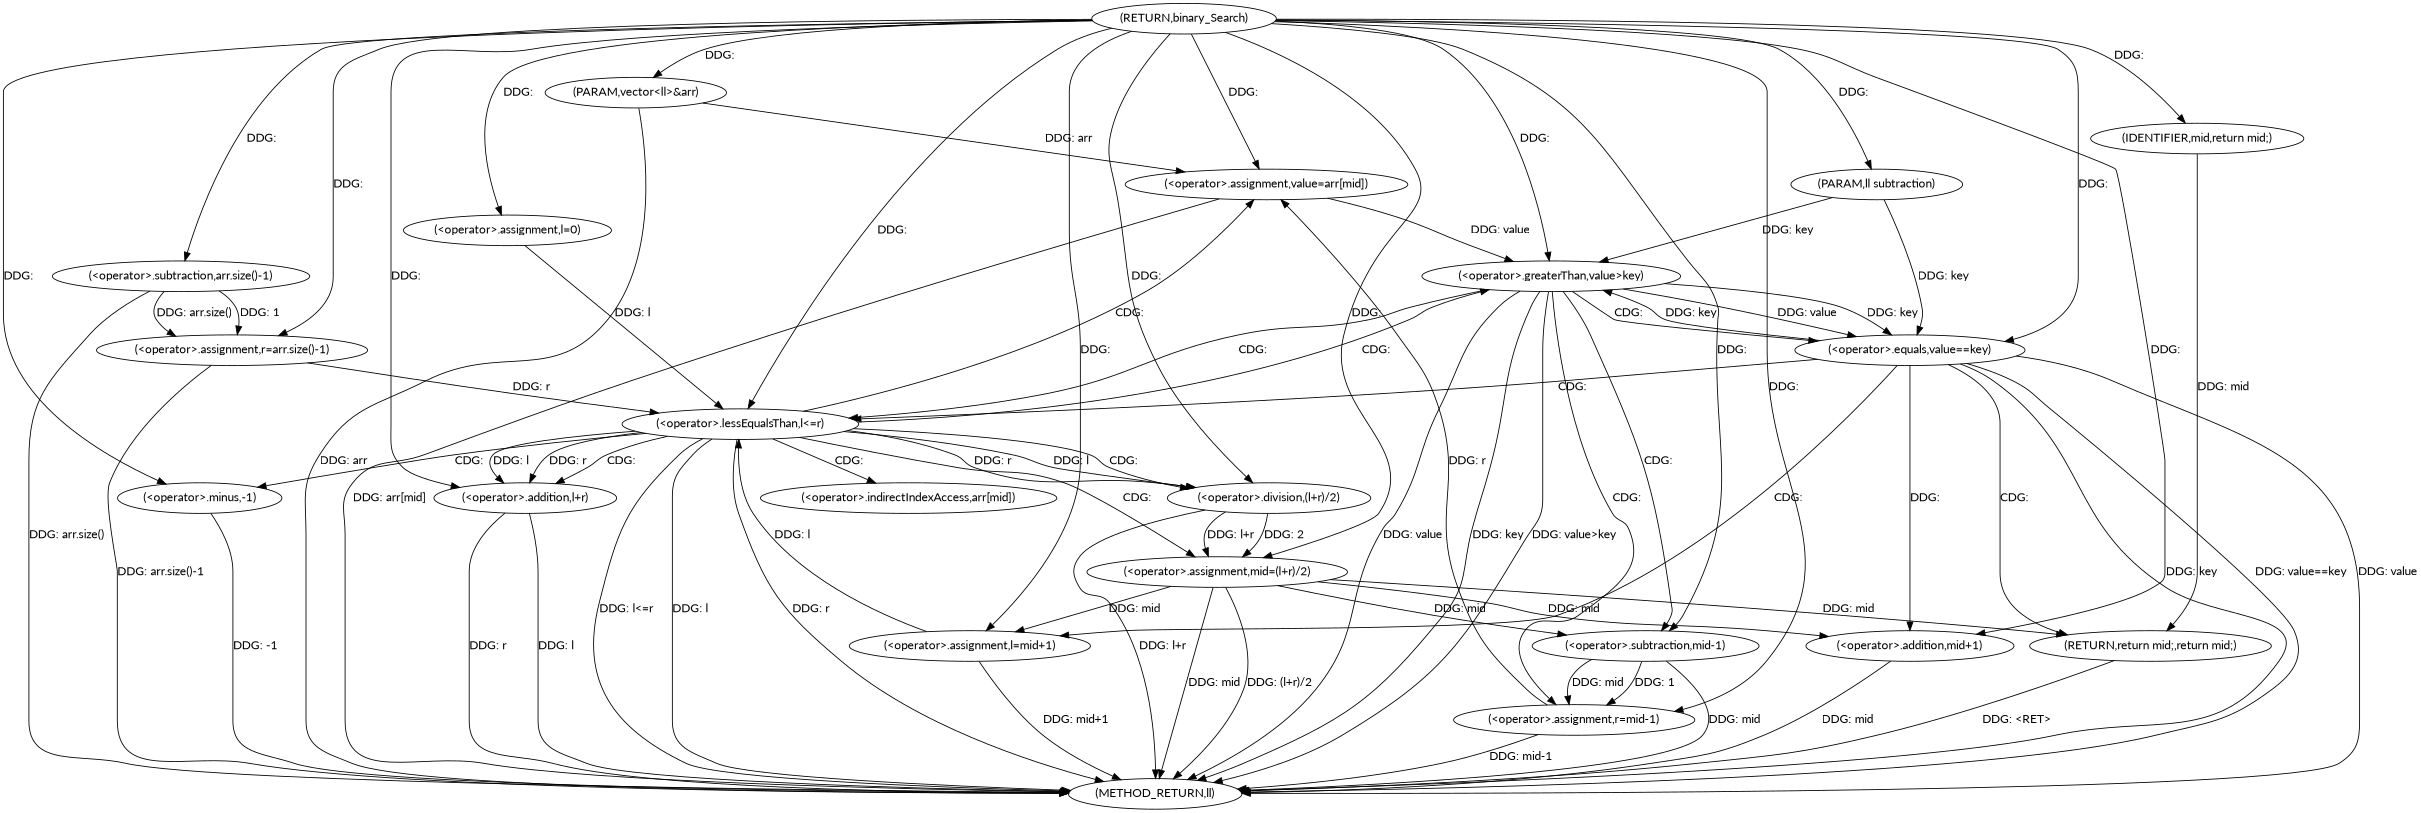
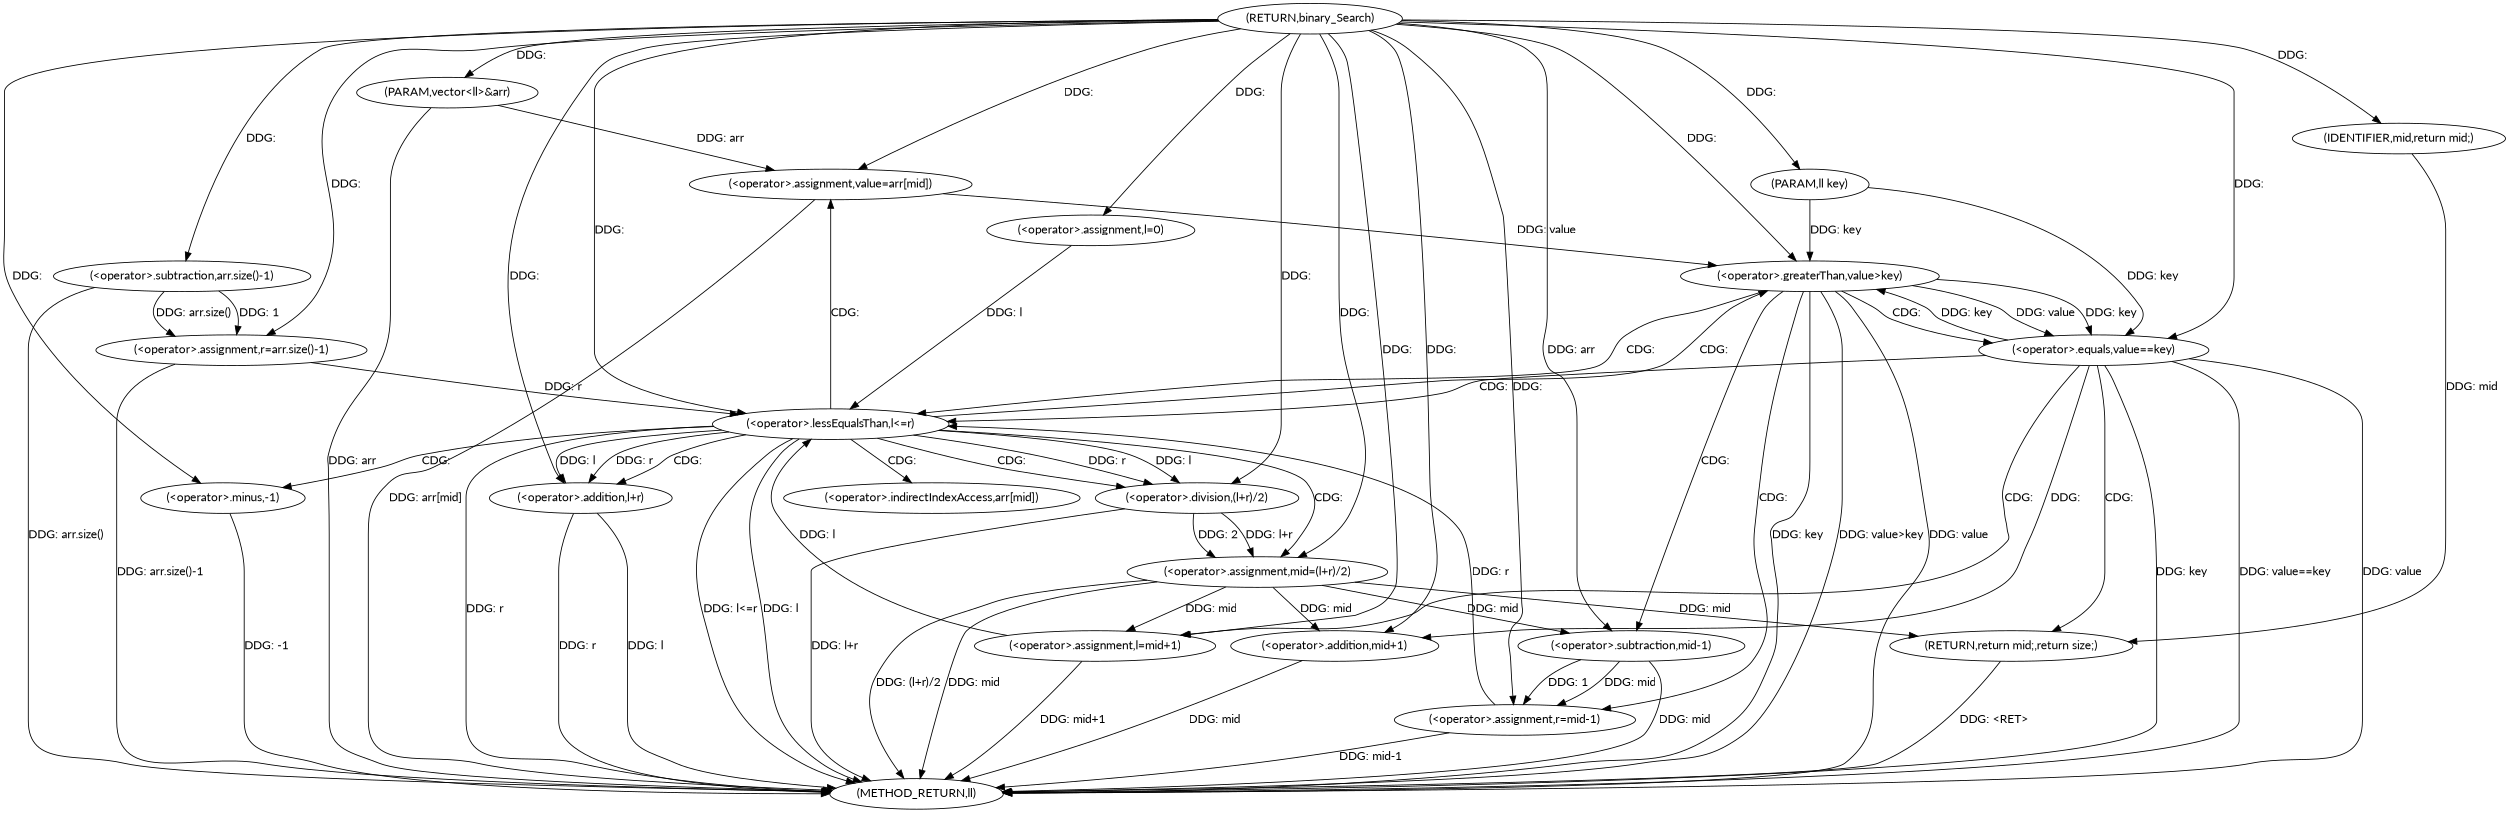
node "(PARAM,ll subtraction)": label "(PARAM,ll subtraction)" -> "(PARAM,ll key)"
edge "(RETURN,binary_Search)" -> "(<operator>.subtraction,mid-1)": label "DDG: " -> "DDG: arr"
edge "(<operator>.assignment,r=mid-1)" -> "(<operator>.assignment,value=arr[mid])": now "(<operator>.assignment,r=mid-1)" -> "(<operator>.lessEqualsThan,l<=r)"
node "(RETURN,return mid;,return mid;)": label "(RETURN,return mid;,return mid;)" -> "(RETURN,return mid;,return size;)"
